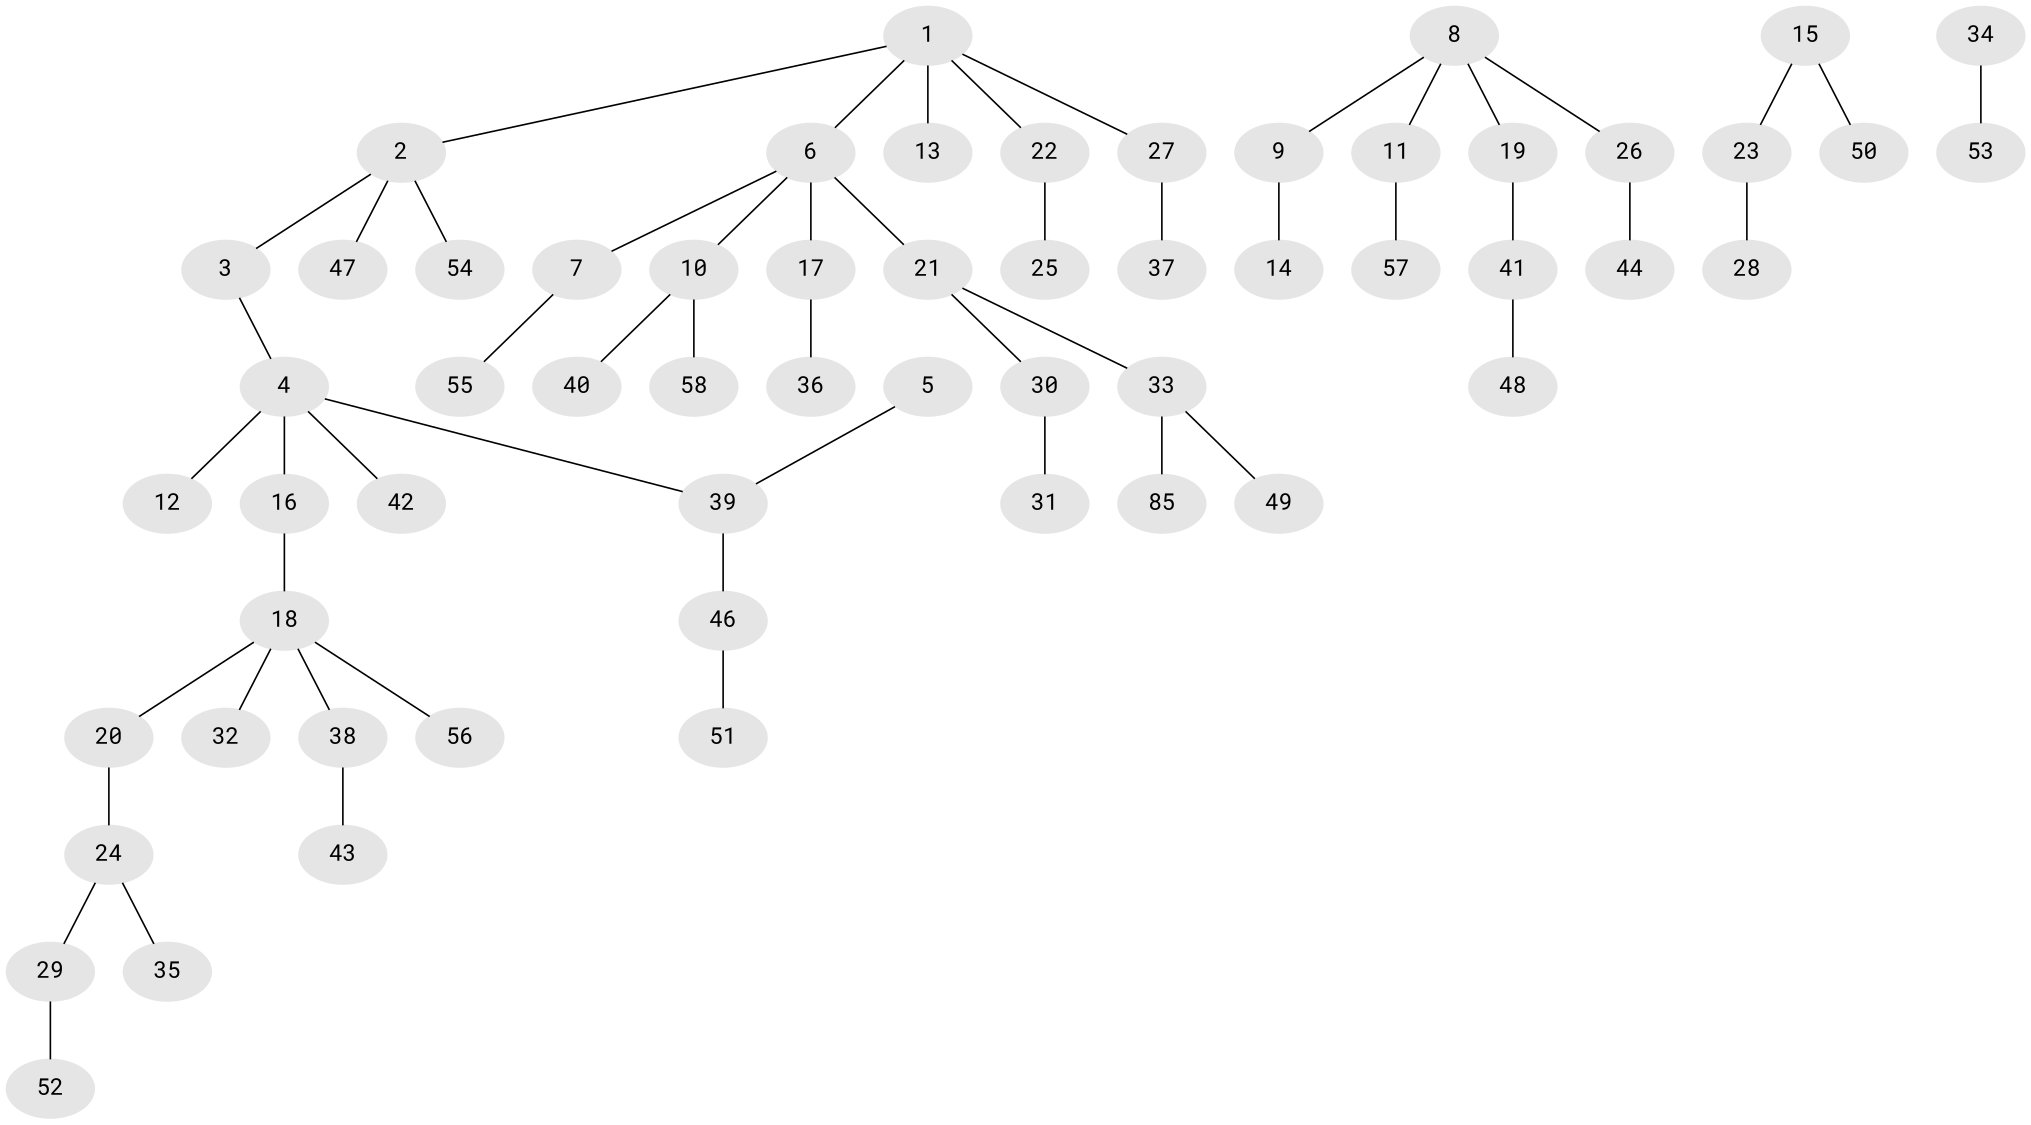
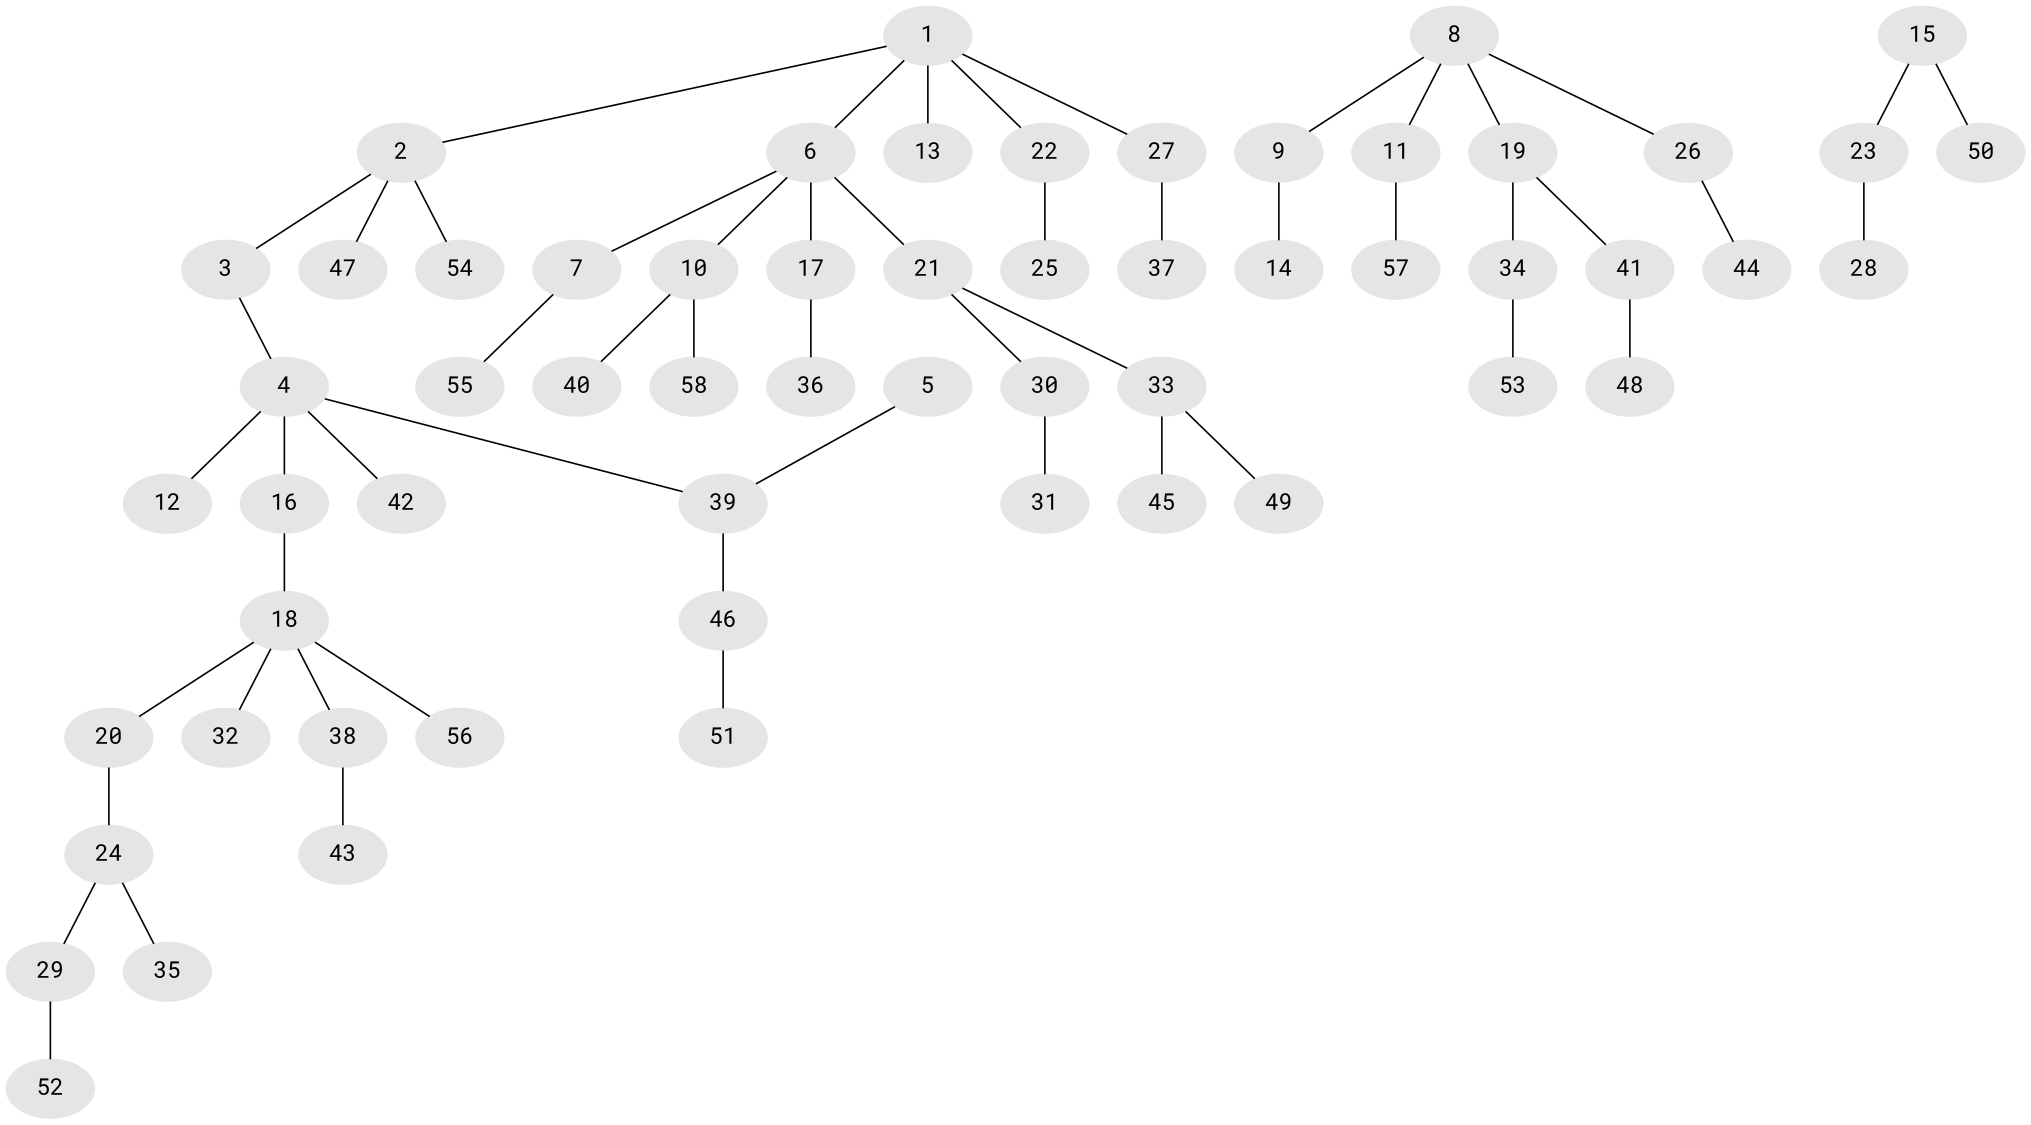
edge "19" -- "34": added
node "85": label "85" -> "45"
